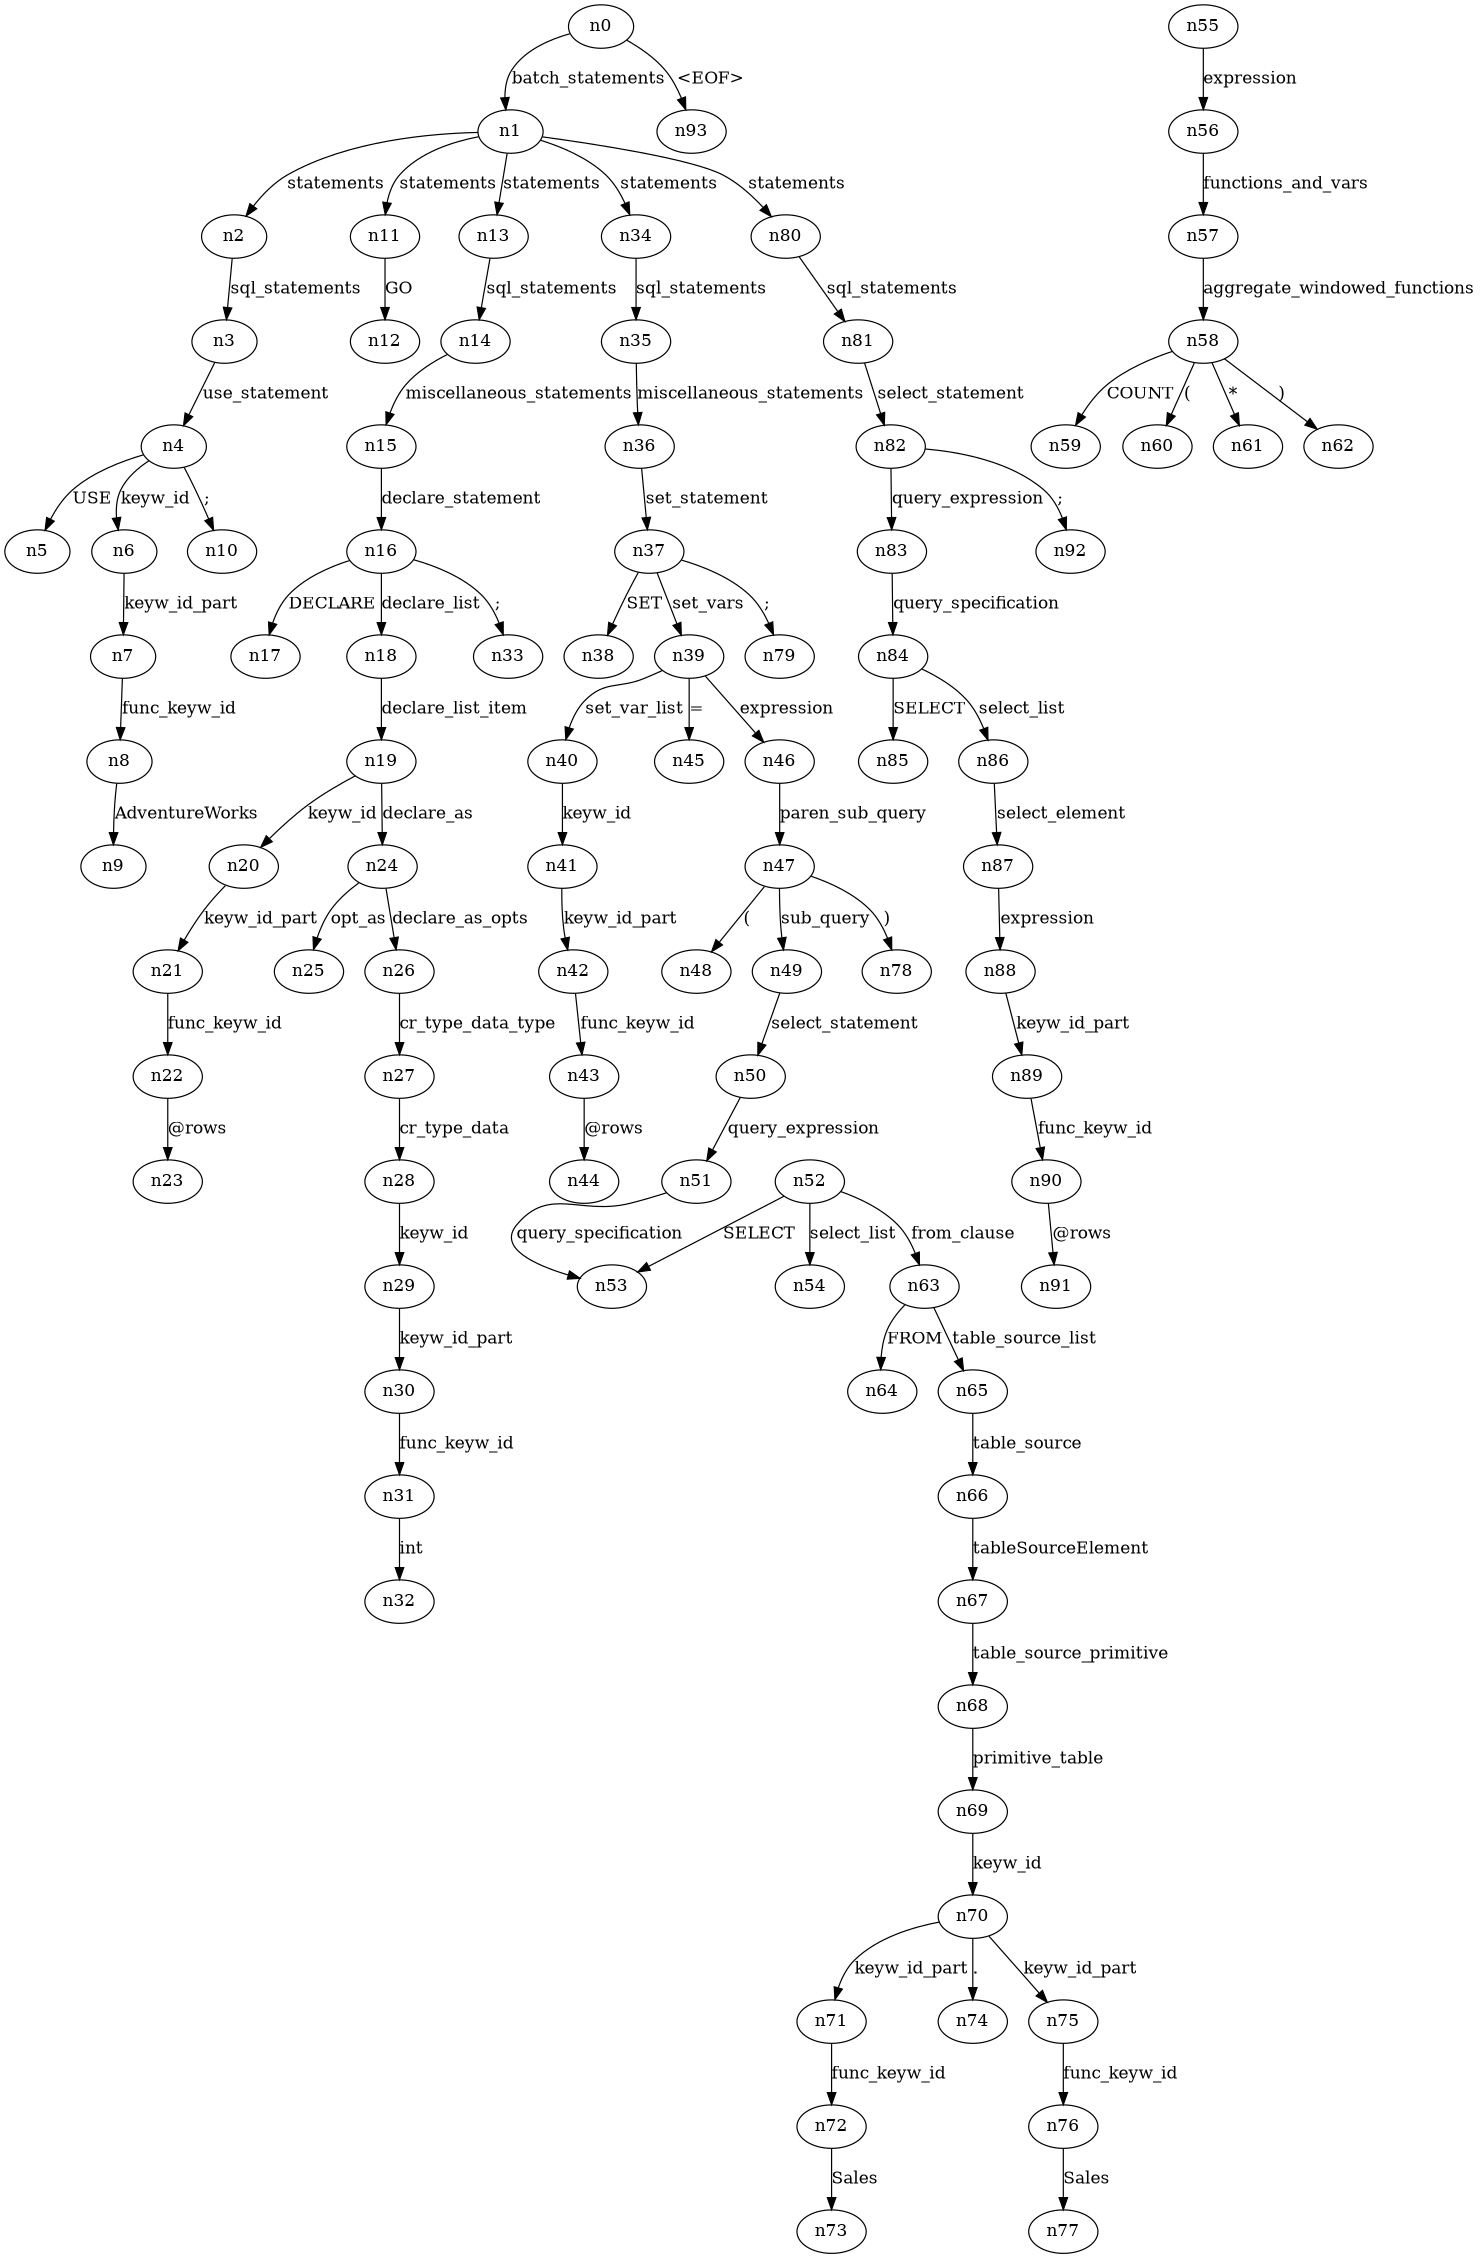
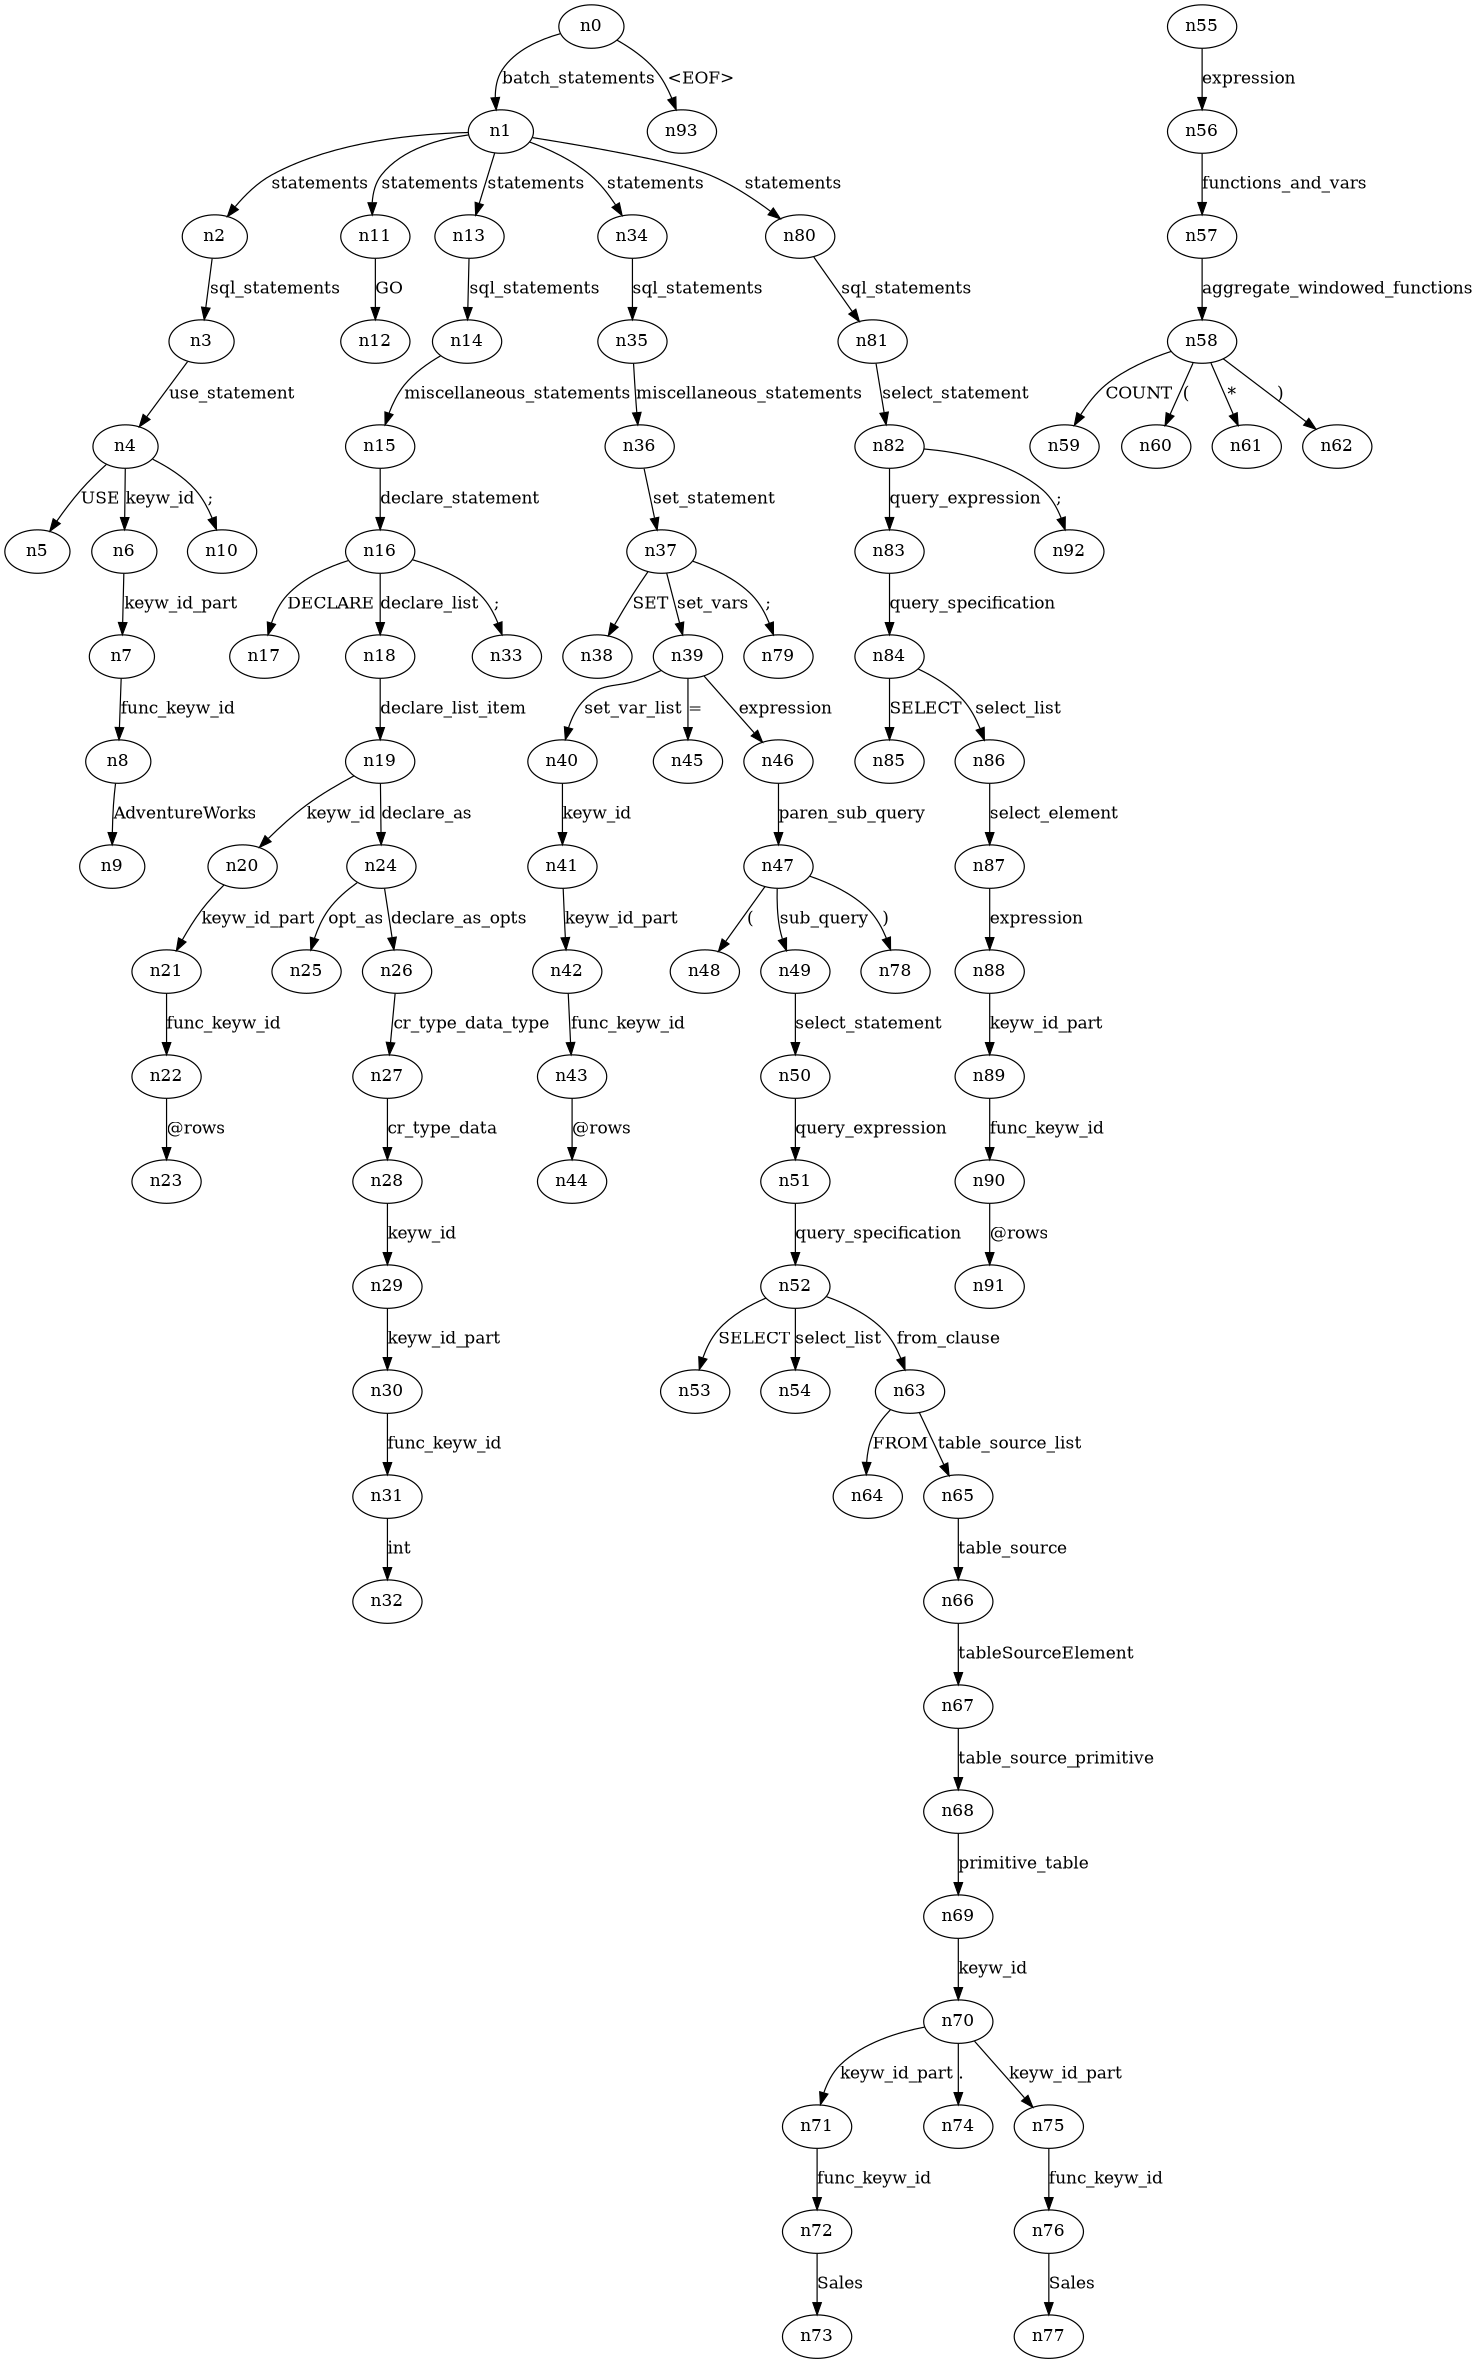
edge "n51" -> "n53": now "n51" -> "n52"
